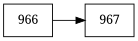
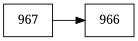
edge "966" -> "967": reversed
